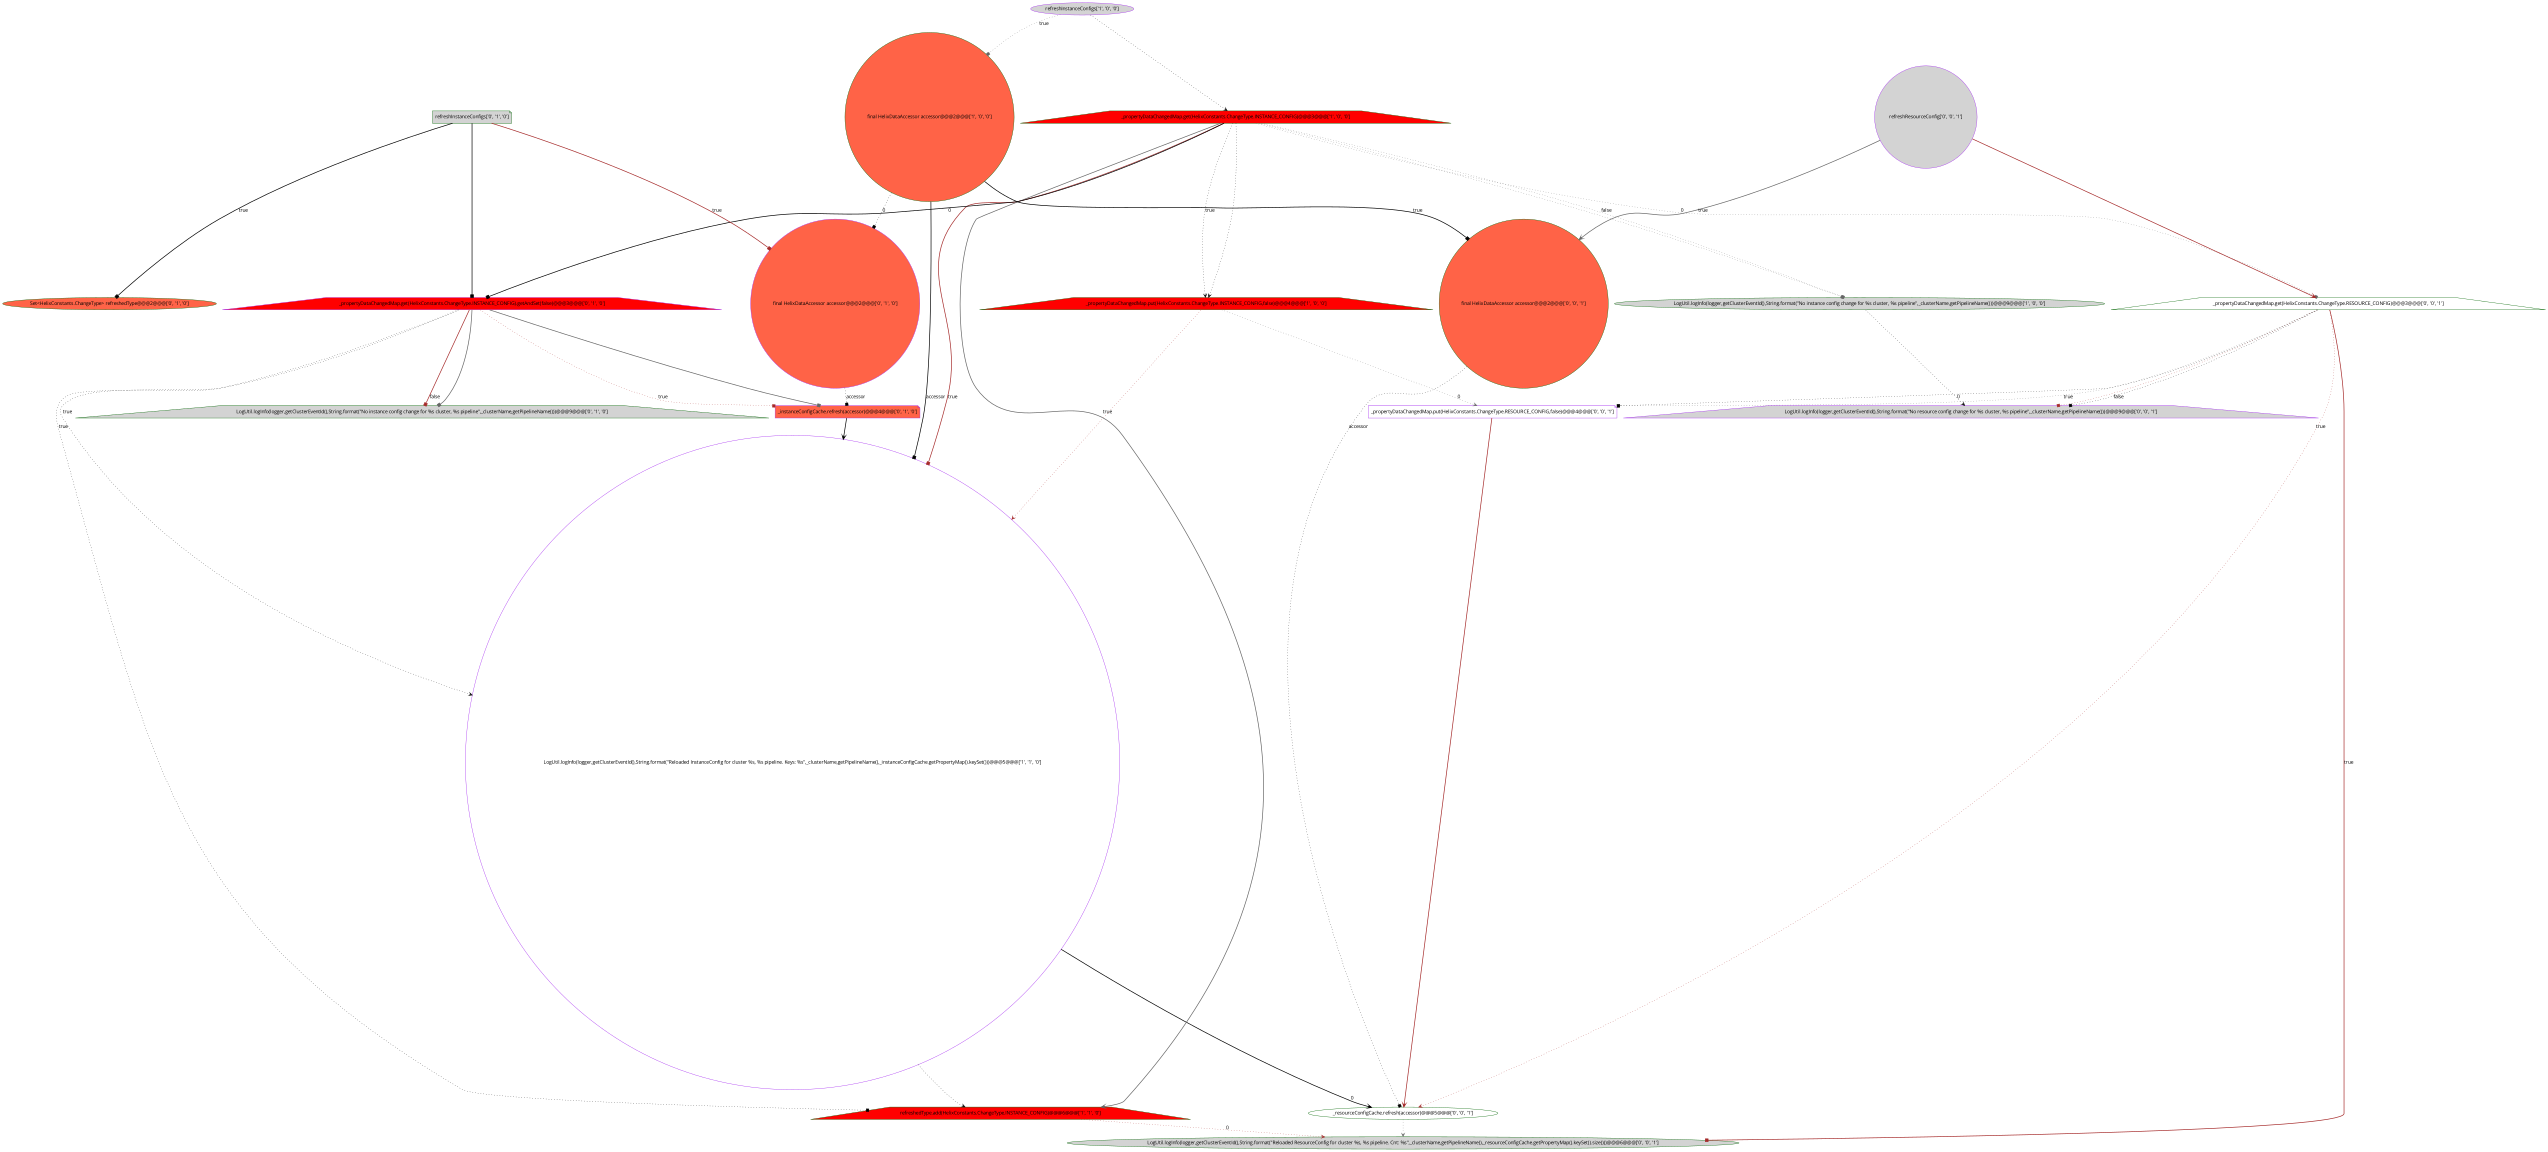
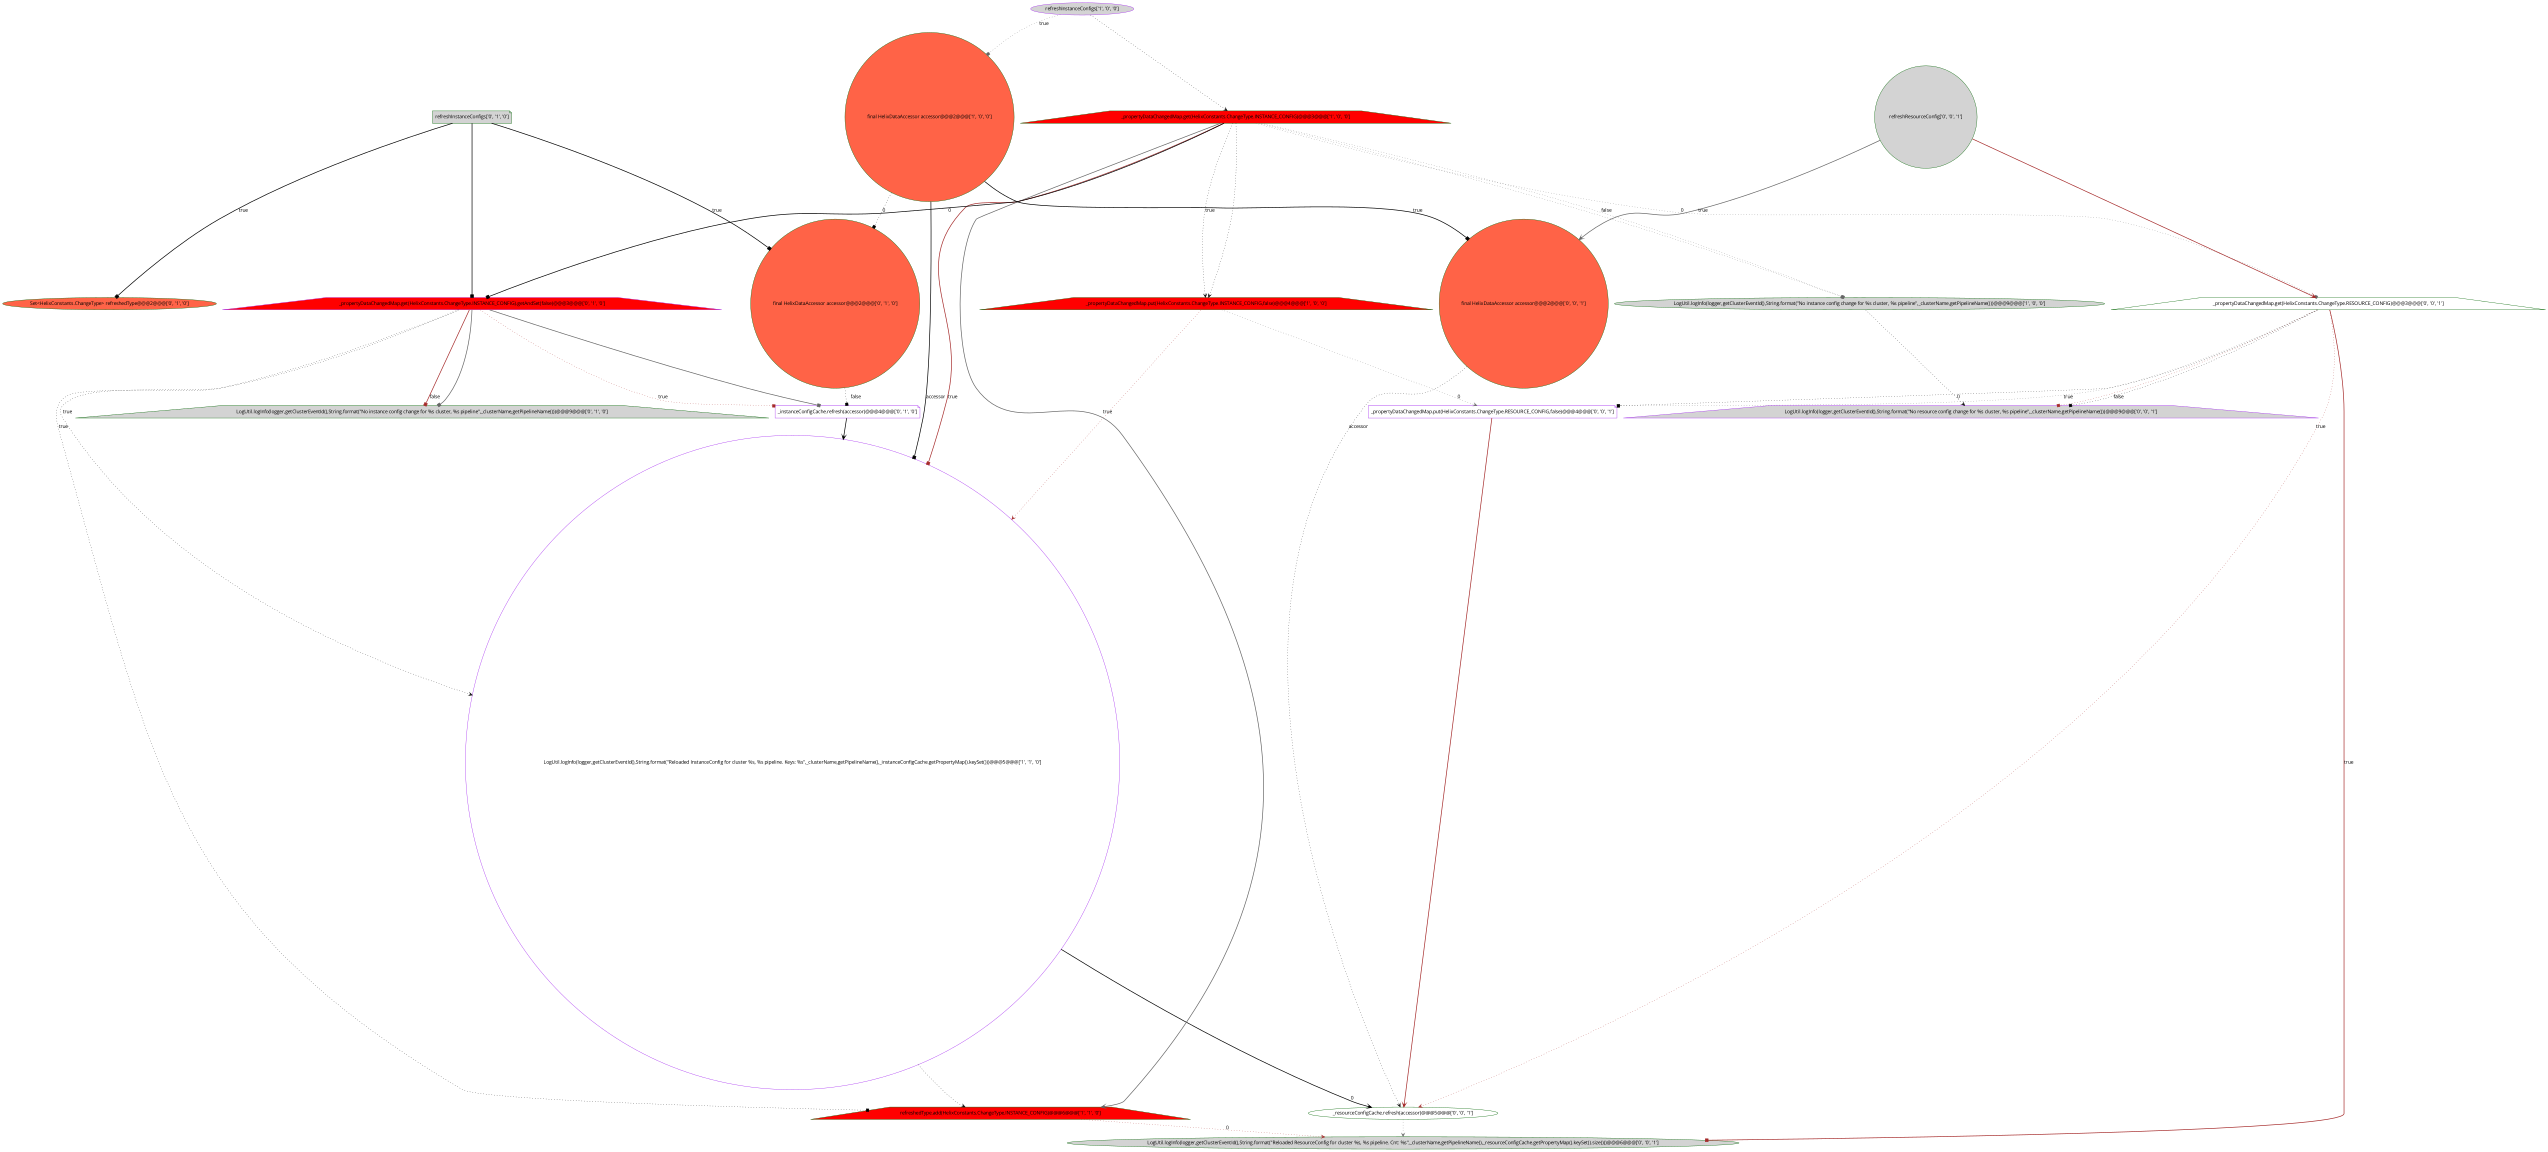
node "refreshResourceConfig['0', '0', '1']": color purple -> darkgreen
edge "refreshInstanceConfigs['0', '1', '0']" -> "final HelixDataAccessor accessor@@@2@@@['0', '1', '0']": color brown -> black
node "final HelixDataAccessor accessor@@@2@@@['0', '1', '0']": color purple -> darkgreen
edge "final HelixDataAccessor accessor@@@2@@@['0', '1', '0']" -> "_instanceConfigCache.refresh(accessor)@@@4@@@['0', '1', '0']": label "accessor" -> "false"
node "_instanceConfigCache.refresh(accessor)@@@4@@@['0', '1', '0']": fillcolor tomato -> white
edge "final HelixDataAccessor accessor@@@2@@@['0', '0', '1']" -> "_resourceConfigCache.refresh(accessor)@@@5@@@['0', '0', '1']": arrowhead box -> vee
